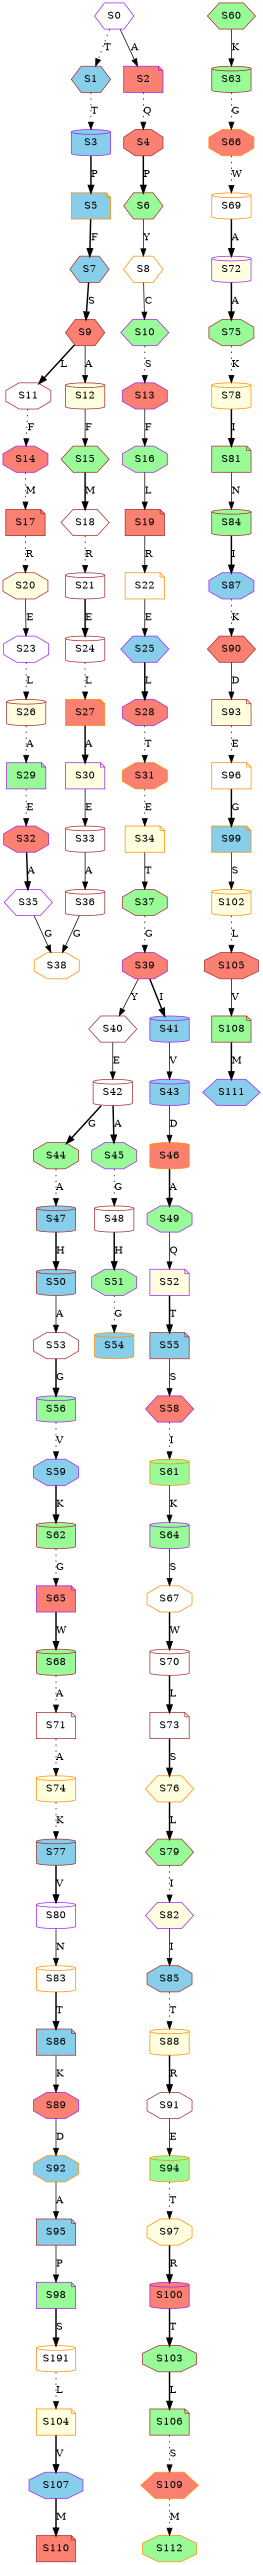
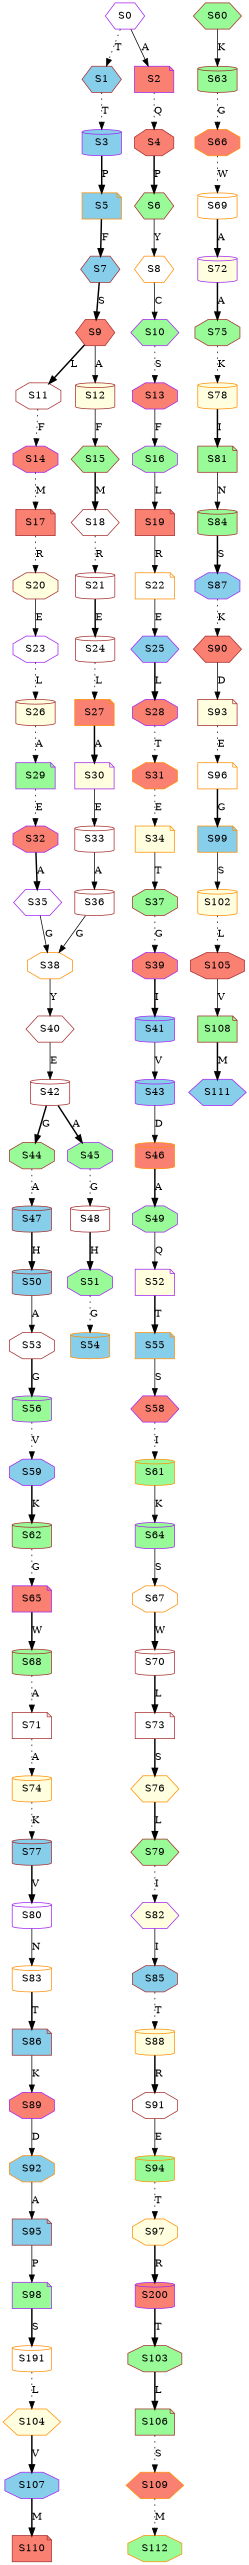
edge "S84" -> "S87": label "I" -> "S"
edge "S39" -> "S40": now "S38" -> "S40"
node "S55": color brown -> darkorange
node "S100": label "S100" -> "S200"
node "S104": shape note -> hexagon
